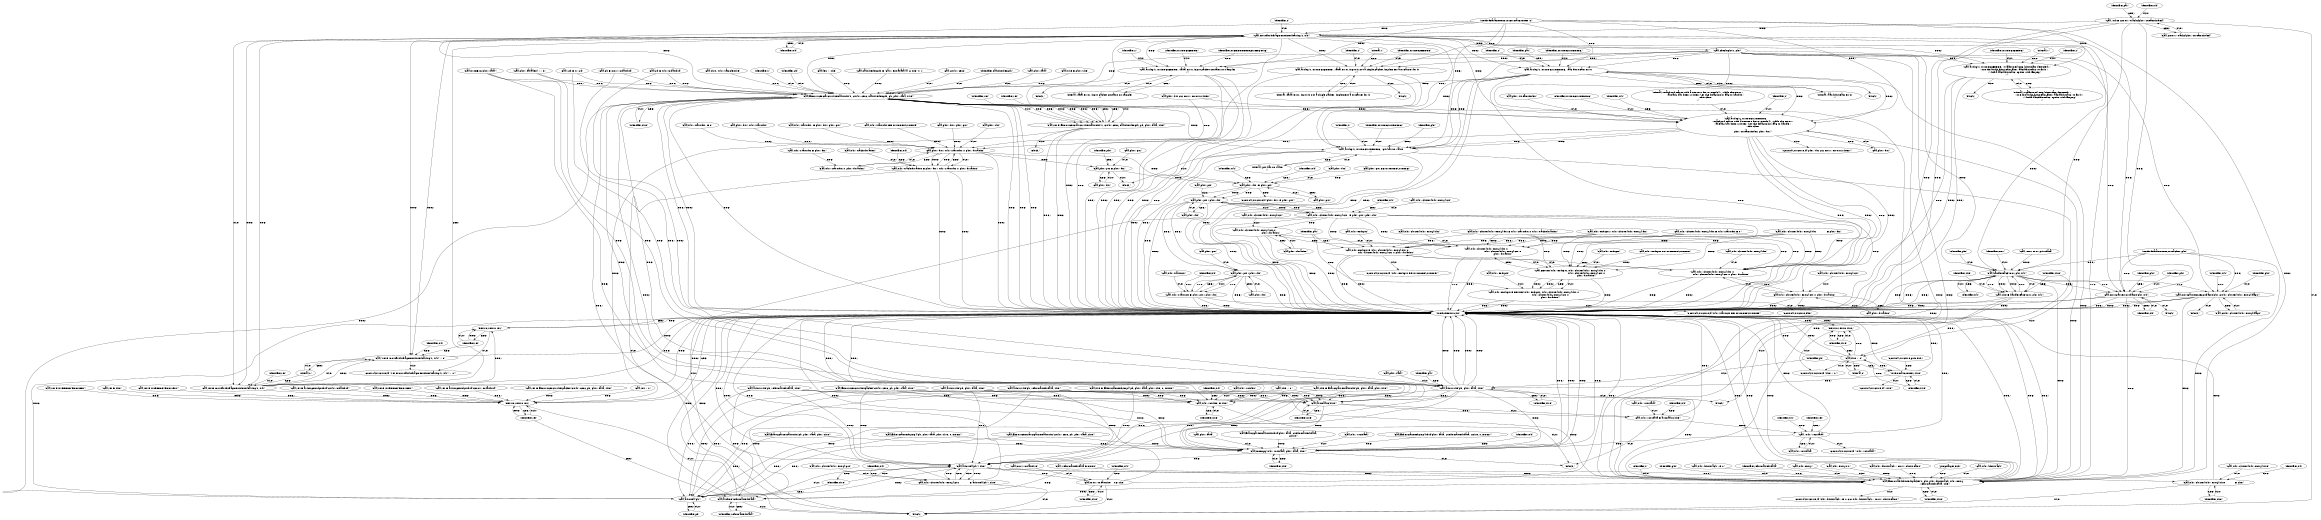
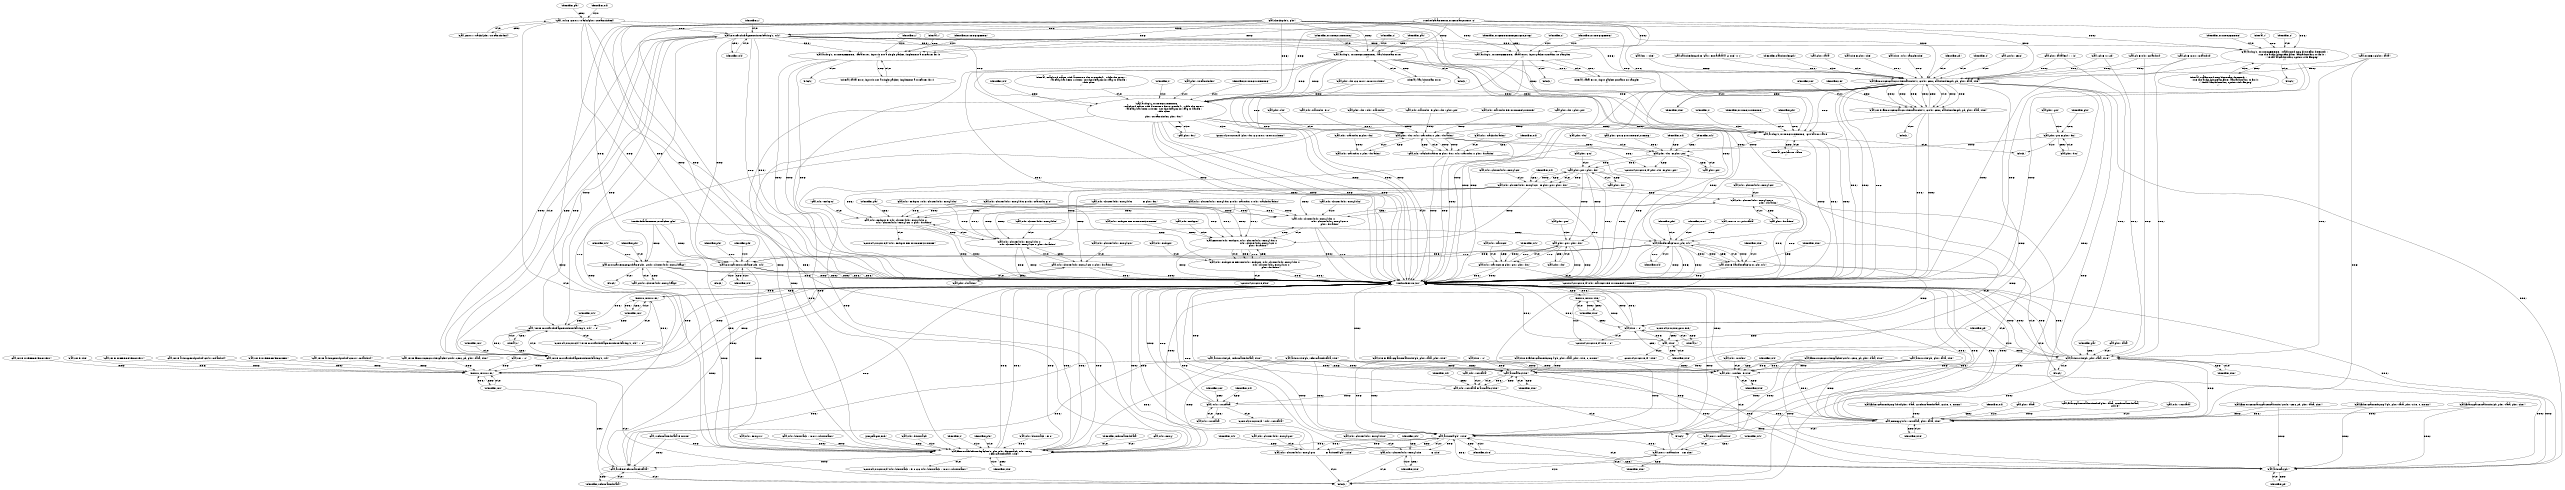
edge "(Call,mov_flush_fragment_interleaving(s, trk))" -> "(Call,check_pkt(s, pkt))": reversed
edge "(Call,pkt->dts - trk->start_dts + pkt->duration)" -> "(Call,pkt->pts = pkt->dts)": now "(Call,pkt->dts - trk->start_dts + pkt->duration)" -> "(ControlStructure,if (pkt->dts != pkt->pts))"
edge "(MethodReturn,int)" -> "(Return,return size;)": label "DDG: " -> "CFG: "
node "(AVFormatContext,!size)": label "(AVFormatContext,!size)" -> "(Call,!size)"
edge "(Call,trk->vos_data = av_malloc(size))" -> "(Call,av_malloc(size))": added, label "CFG:"
node "(Call,avio_tell(pb))": label "(Call,avio_tell(pb))" -> "(Call,avio_eac(pb))"
